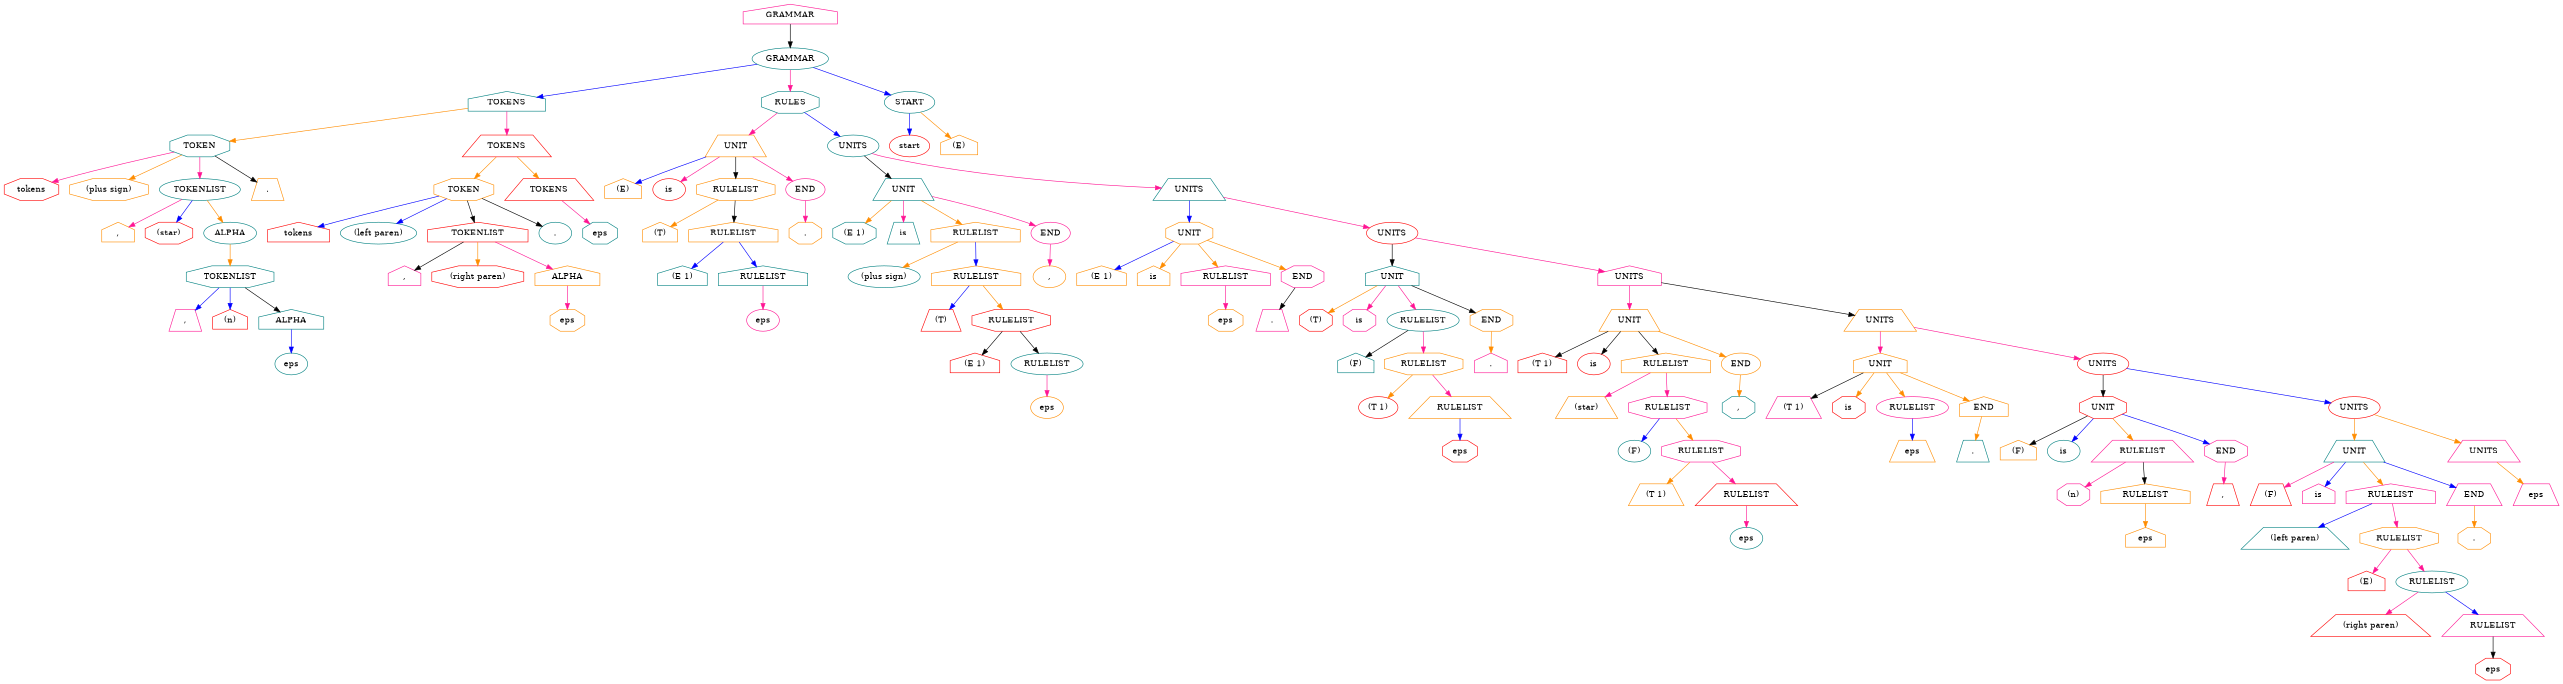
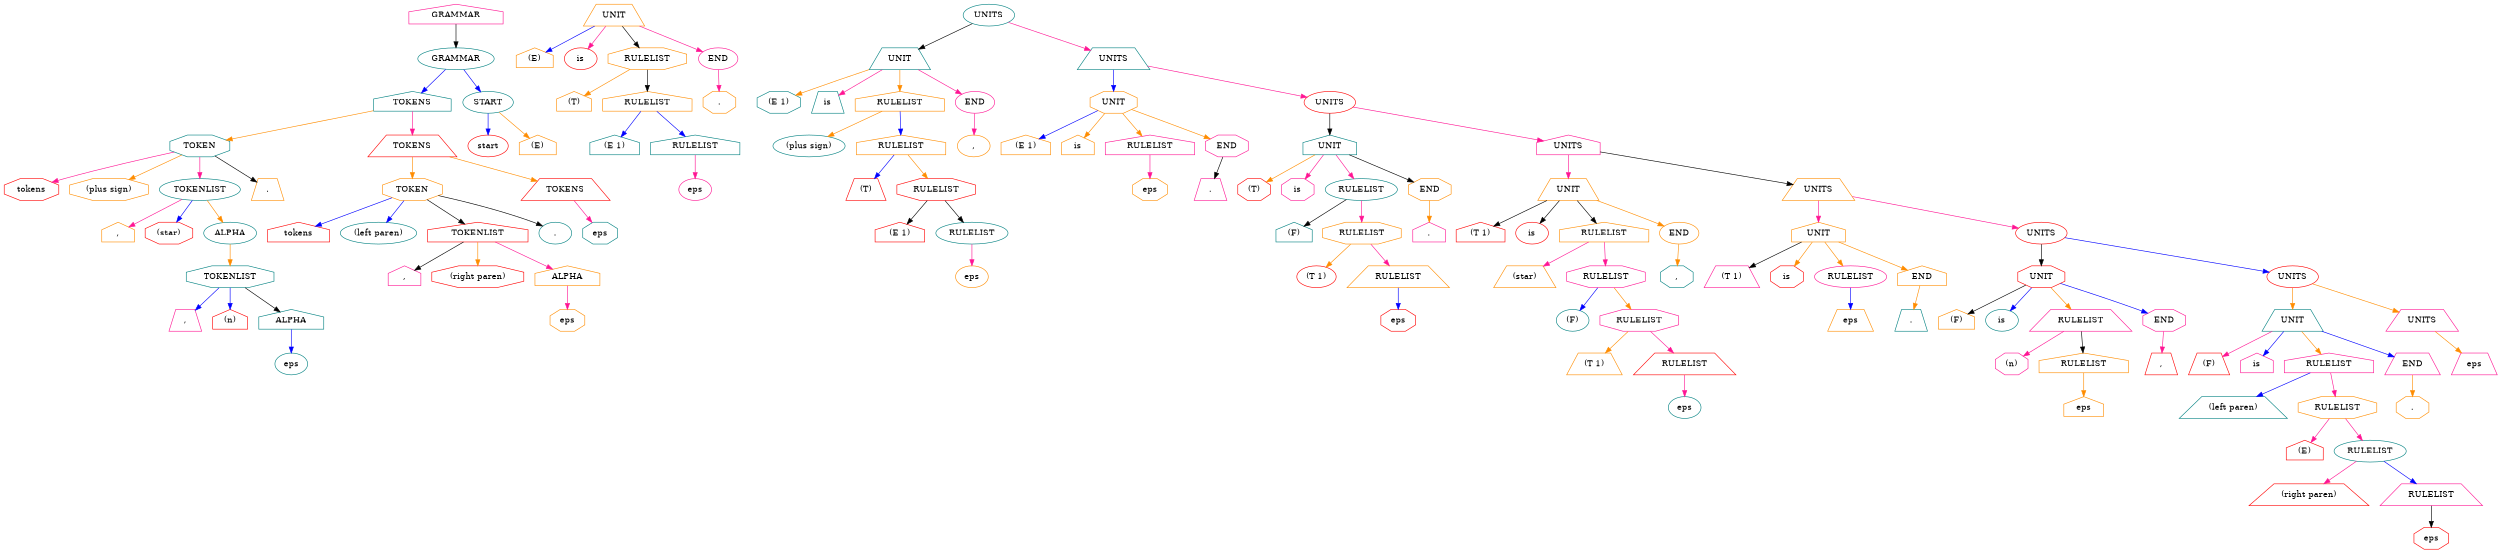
node "RULES": removed
